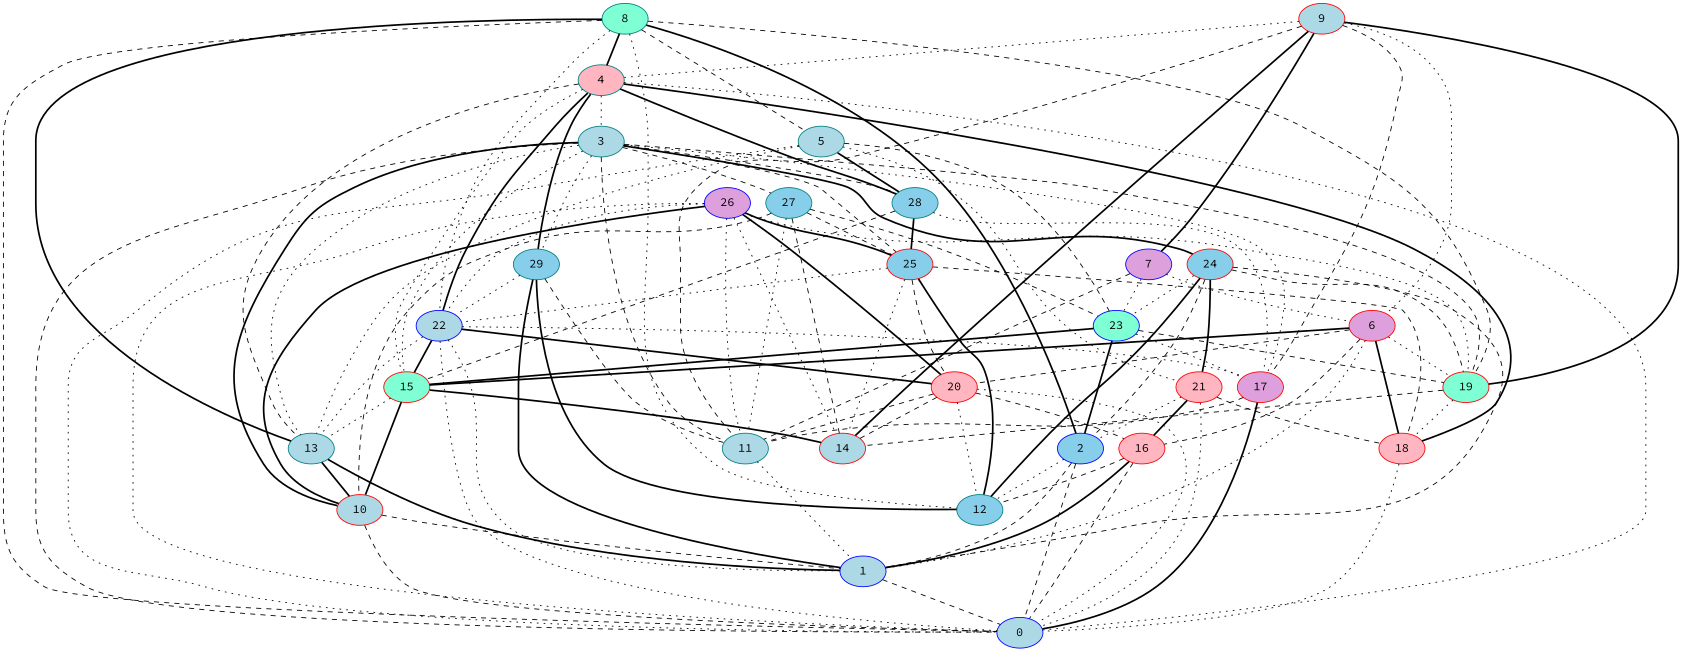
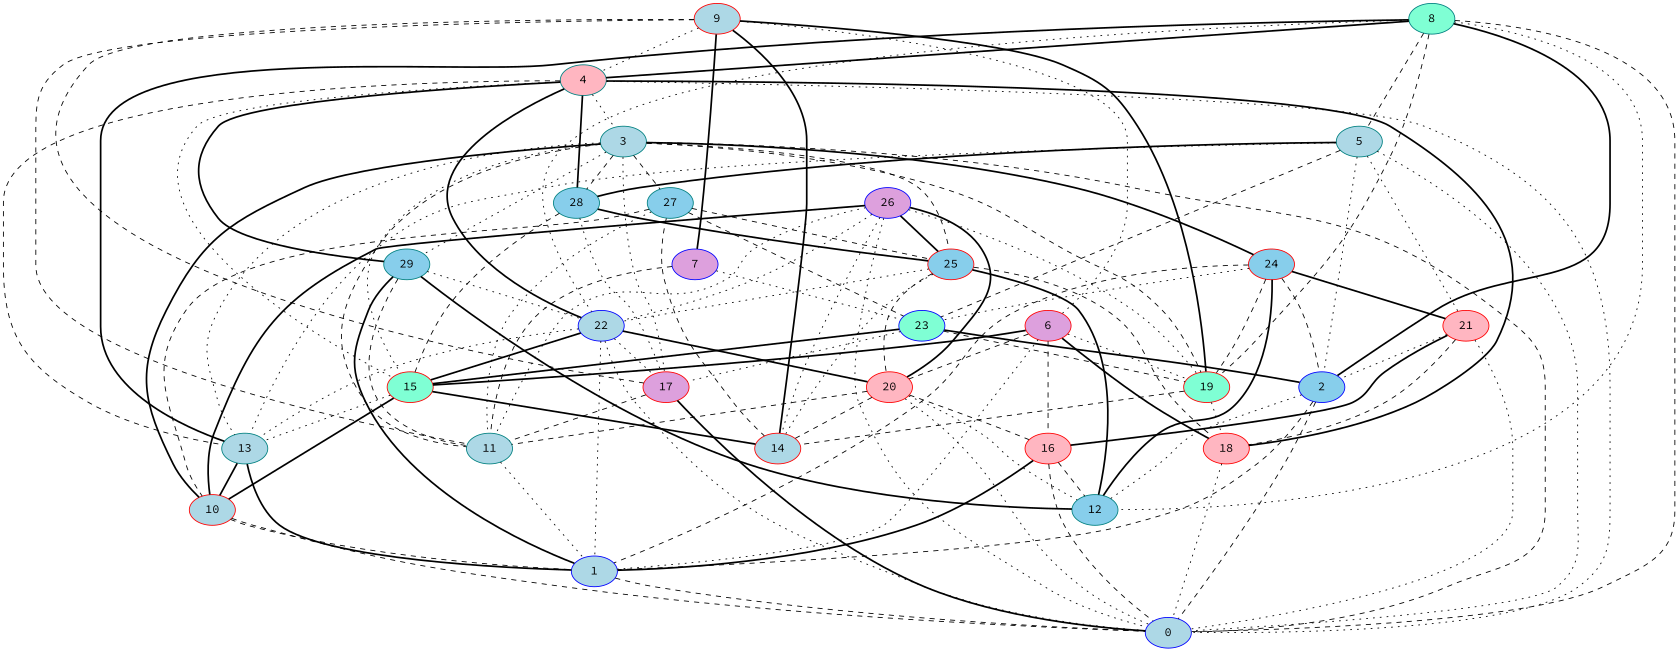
edge "5" -- "2": added
edge "7" -- "6": removed
